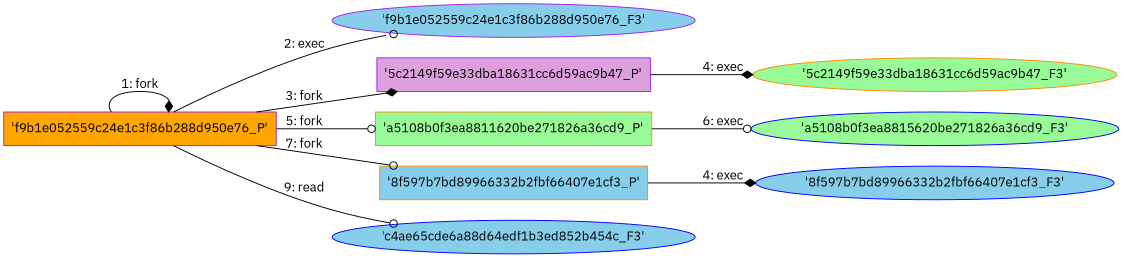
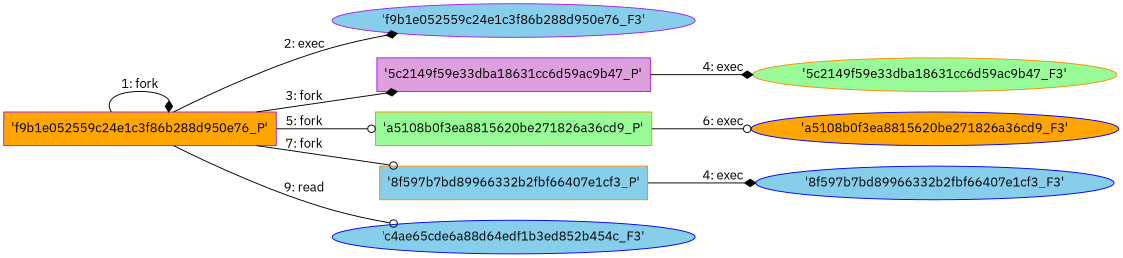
edge "'f9b1e052559c24e1c3f86b288d950e76_P'" -> "'f9b1e052559c24e1c3f86b288d950e76_F3'": arrowhead odot -> diamond
node "'a5108b0f3ea8811620be271826a36cd9_P'": label "'a5108b0f3ea8811620be271826a36cd9_P'" -> "'a5108b0f3ea8815620be271826a36cd9_P'"
node "'a5108b0f3ea8815620be271826a36cd9_F3'": fillcolor palegreen -> orange
